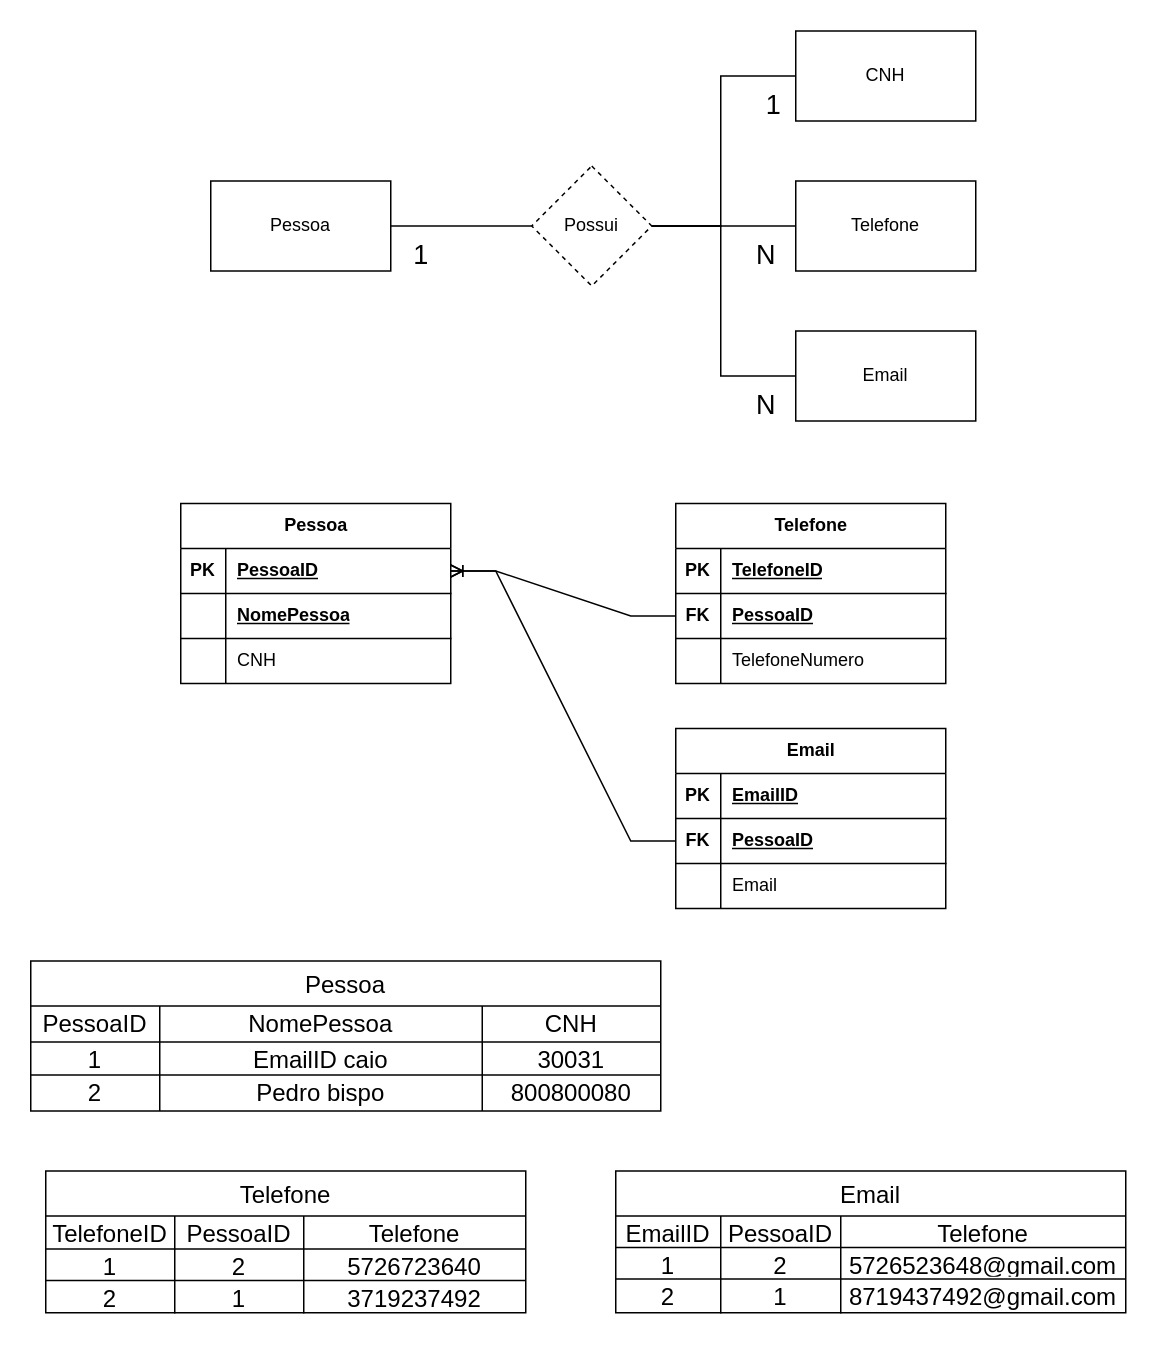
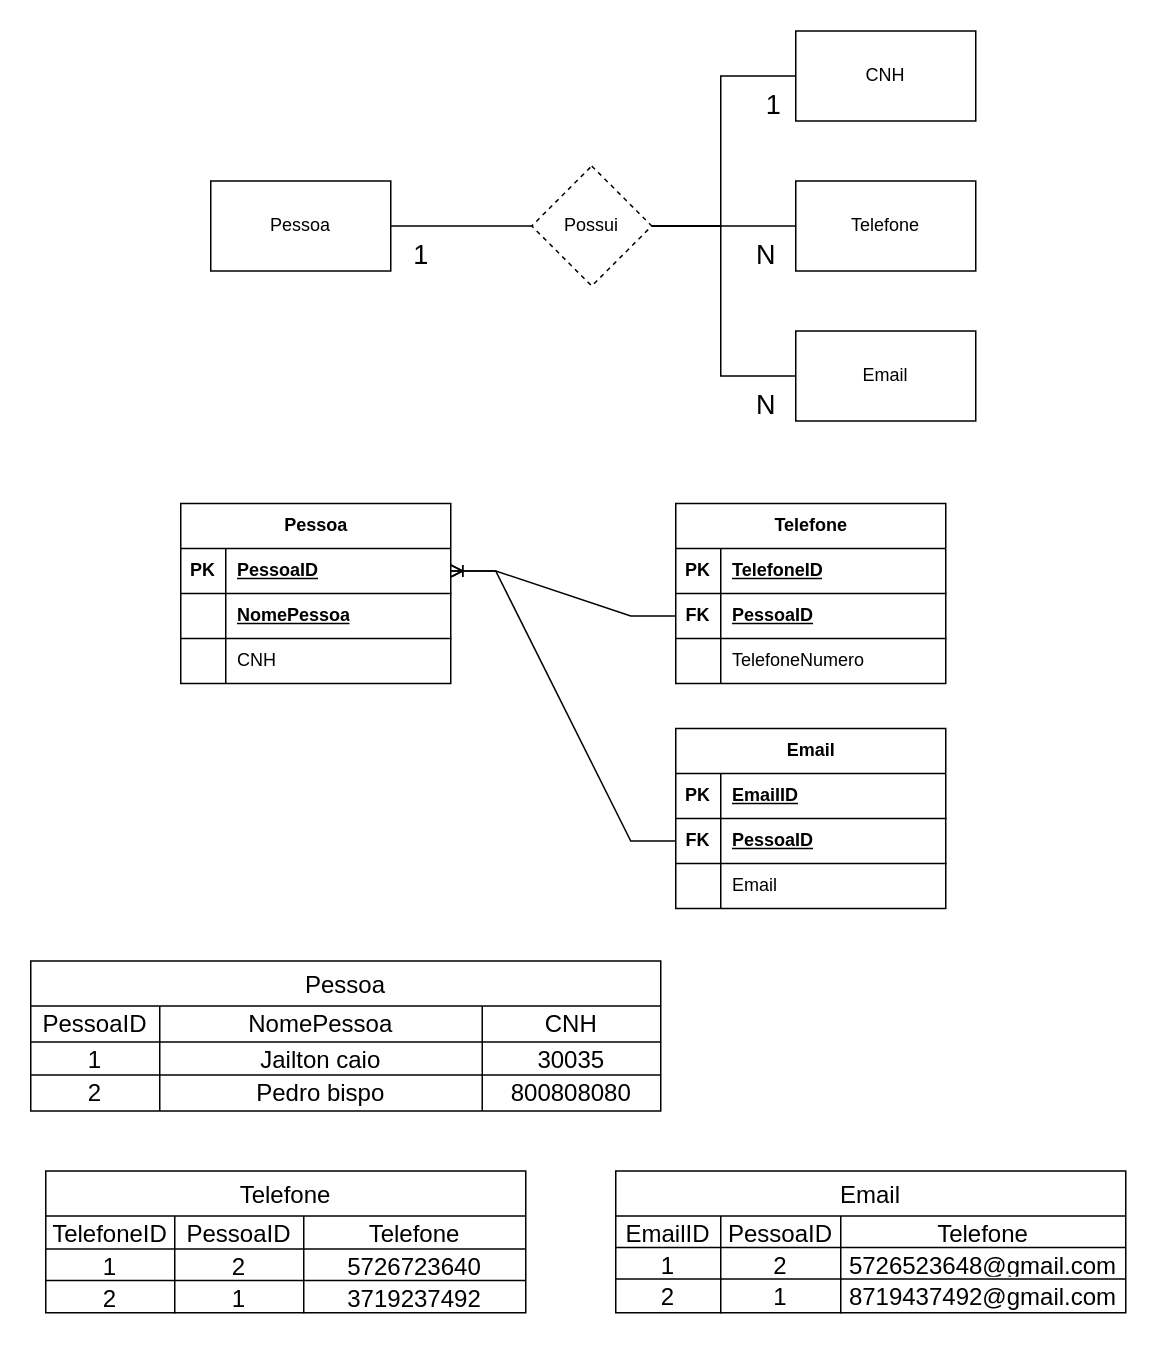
node "EmailID caio": label "EmailID caio" -> "Jailton caio"
node "30031": label "30031" -> "30035"
node "800800080": label "800800080" -> "800808080"
